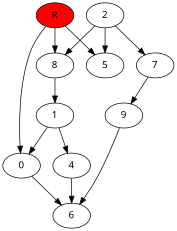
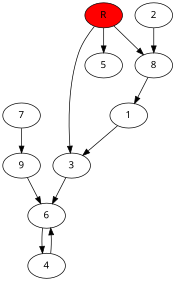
edge "2" -> "5": removed
edge "2" -> "7": removed
edge "1" -> "4": now "6" -> "4"
node "0": label "0" -> "3"
